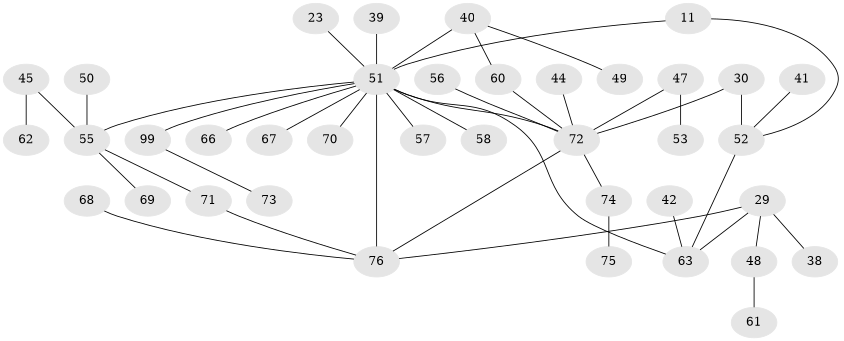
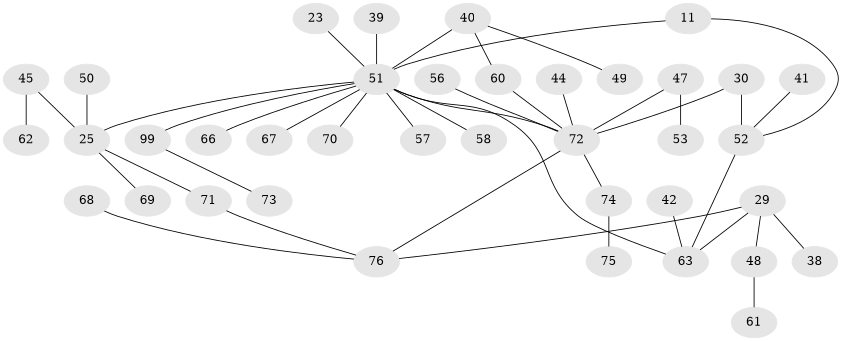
node "55": label "55" -> "25"
edge "51" -- "76": removed
